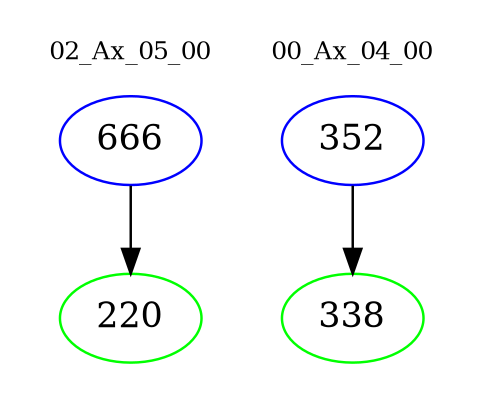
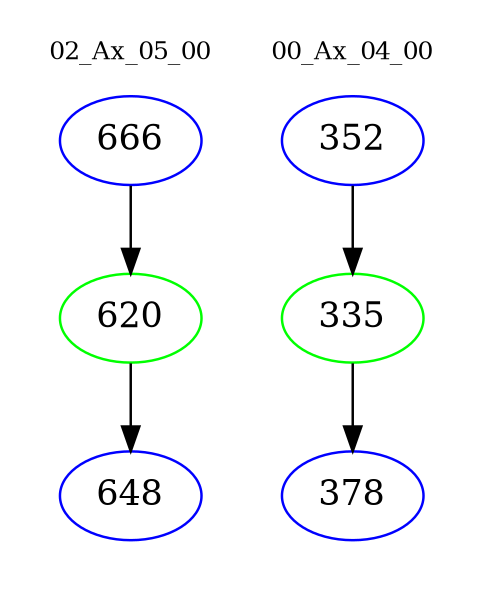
node "220": label "220" -> "620"
node "338": label "338" -> "335"
node "648": added
node "378": added
